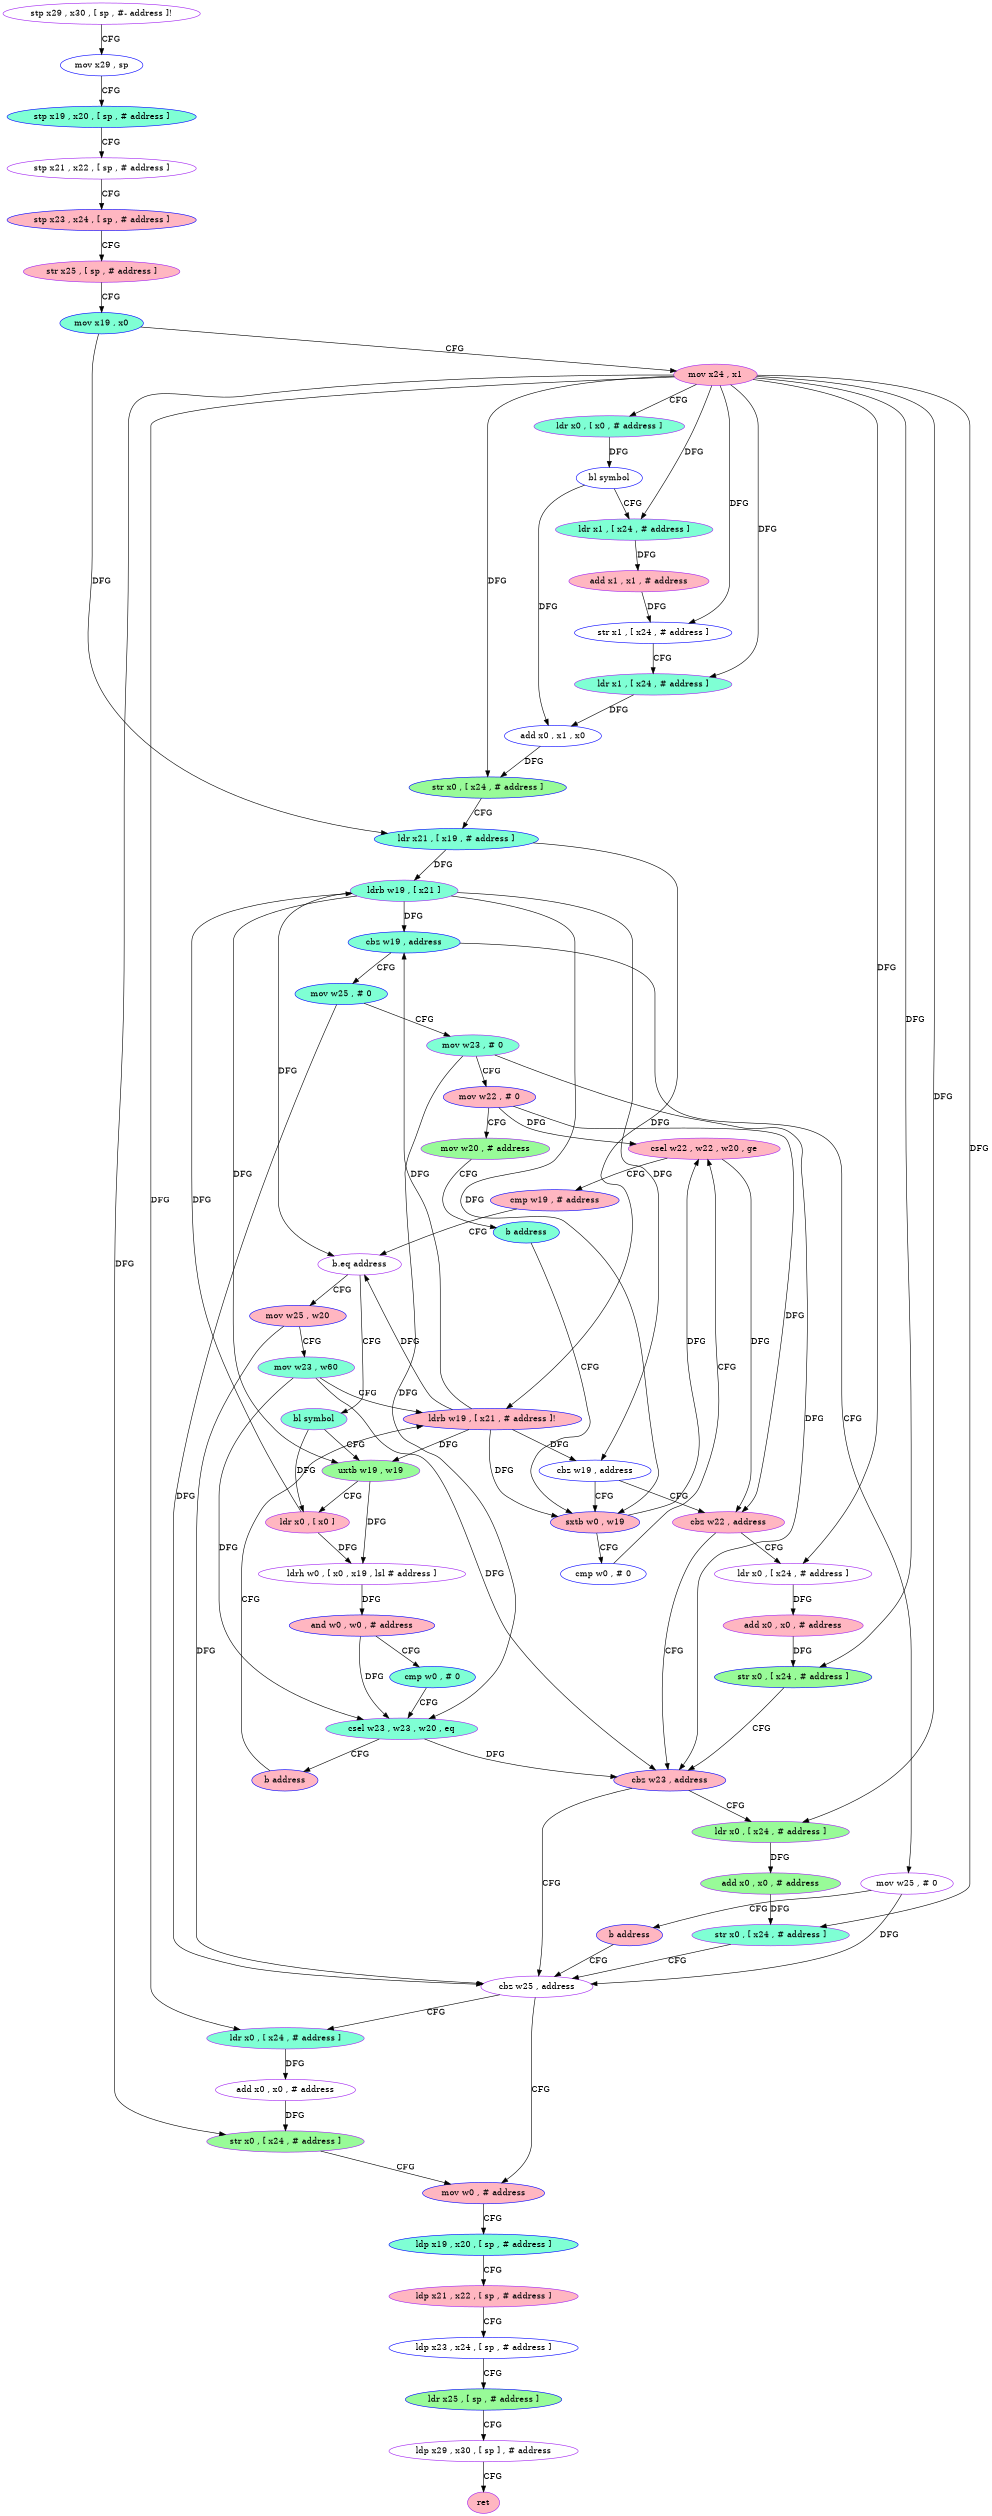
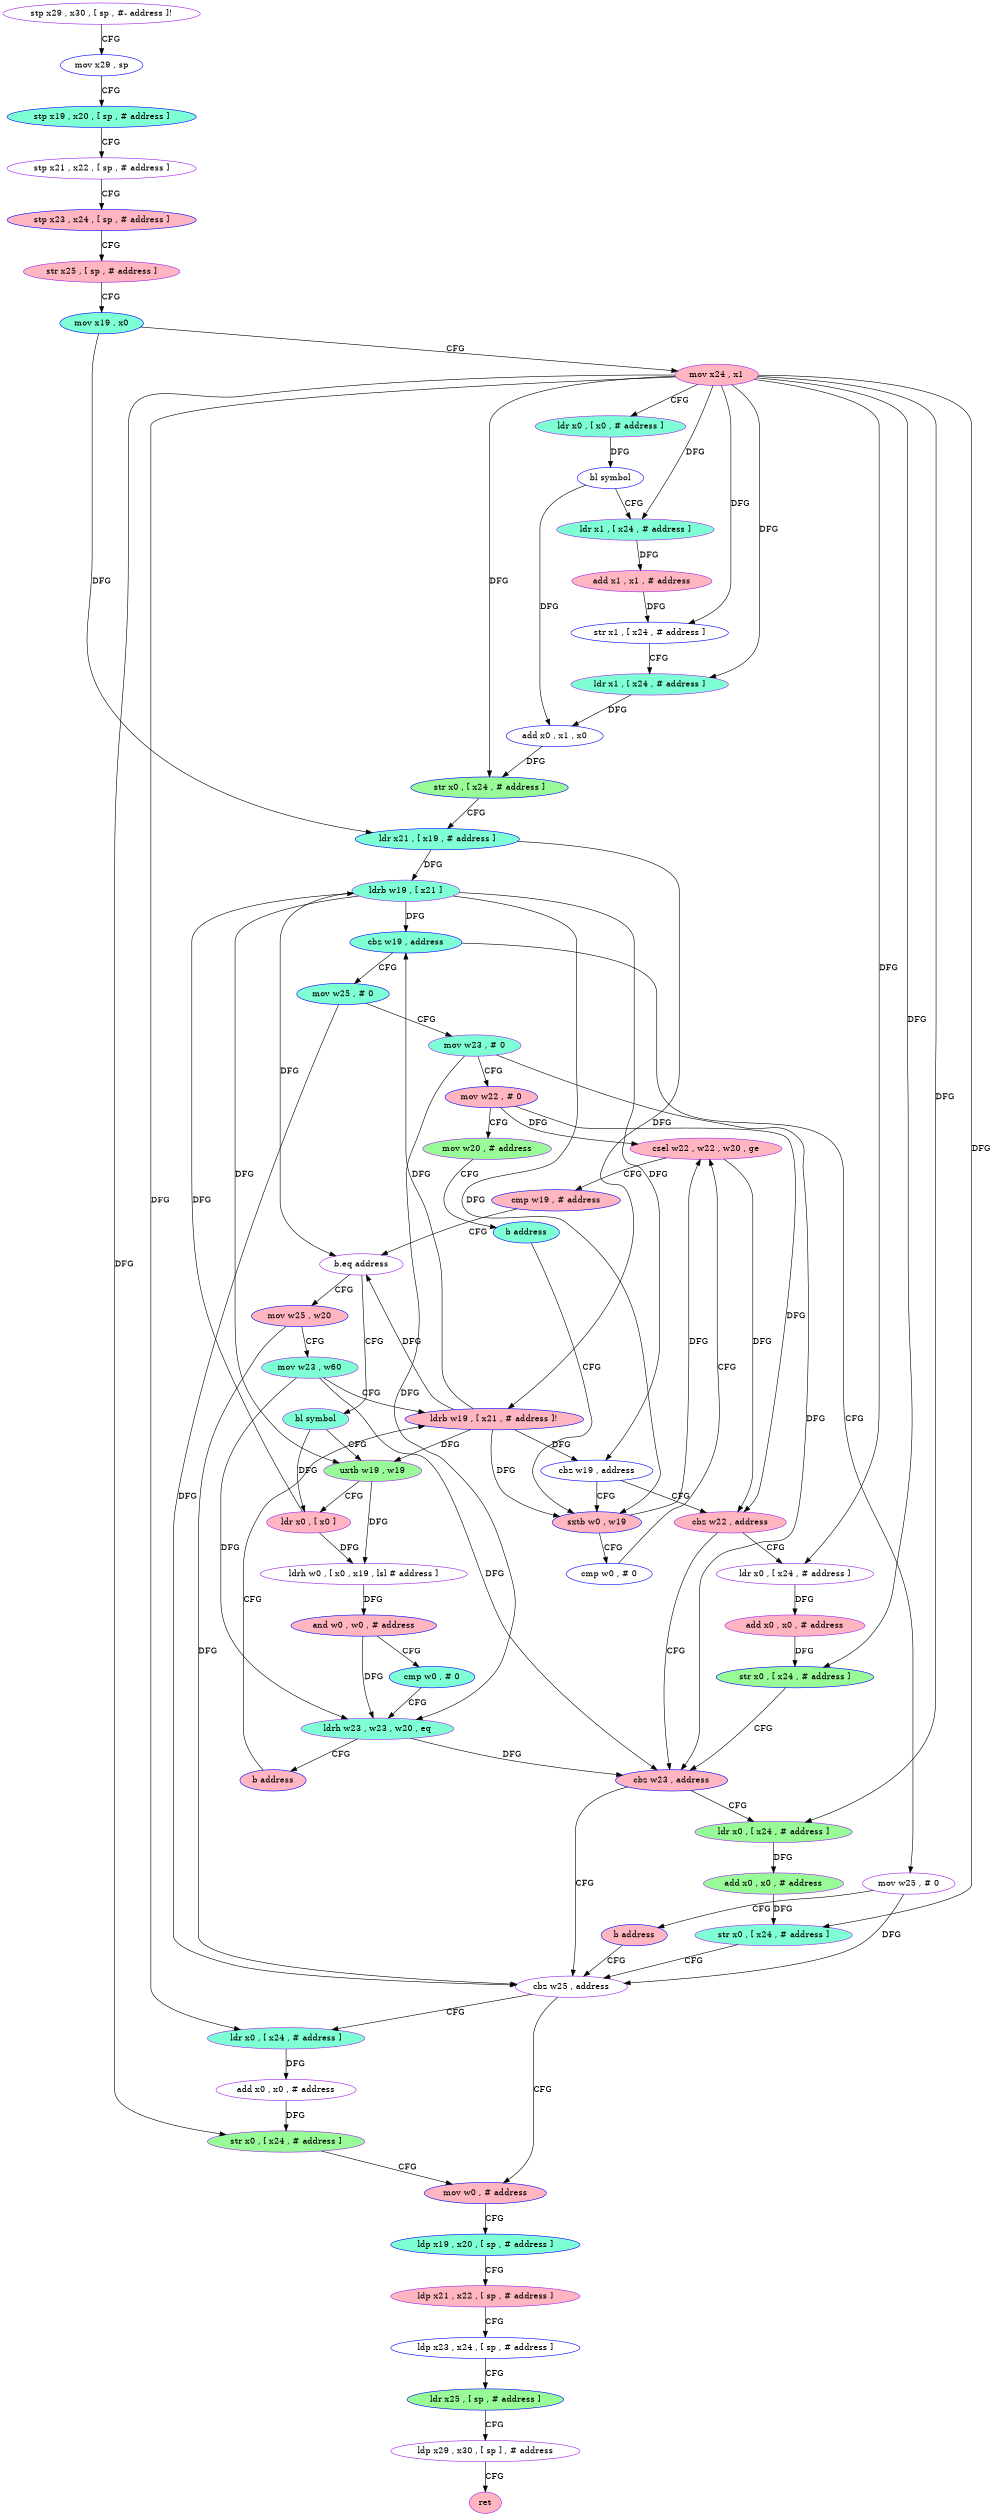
node "csel w23 , w23 , w20 , eq": label "csel w23 , w23 , w20 , eq" -> "ldrh w23 , w23 , w20 , eq"
